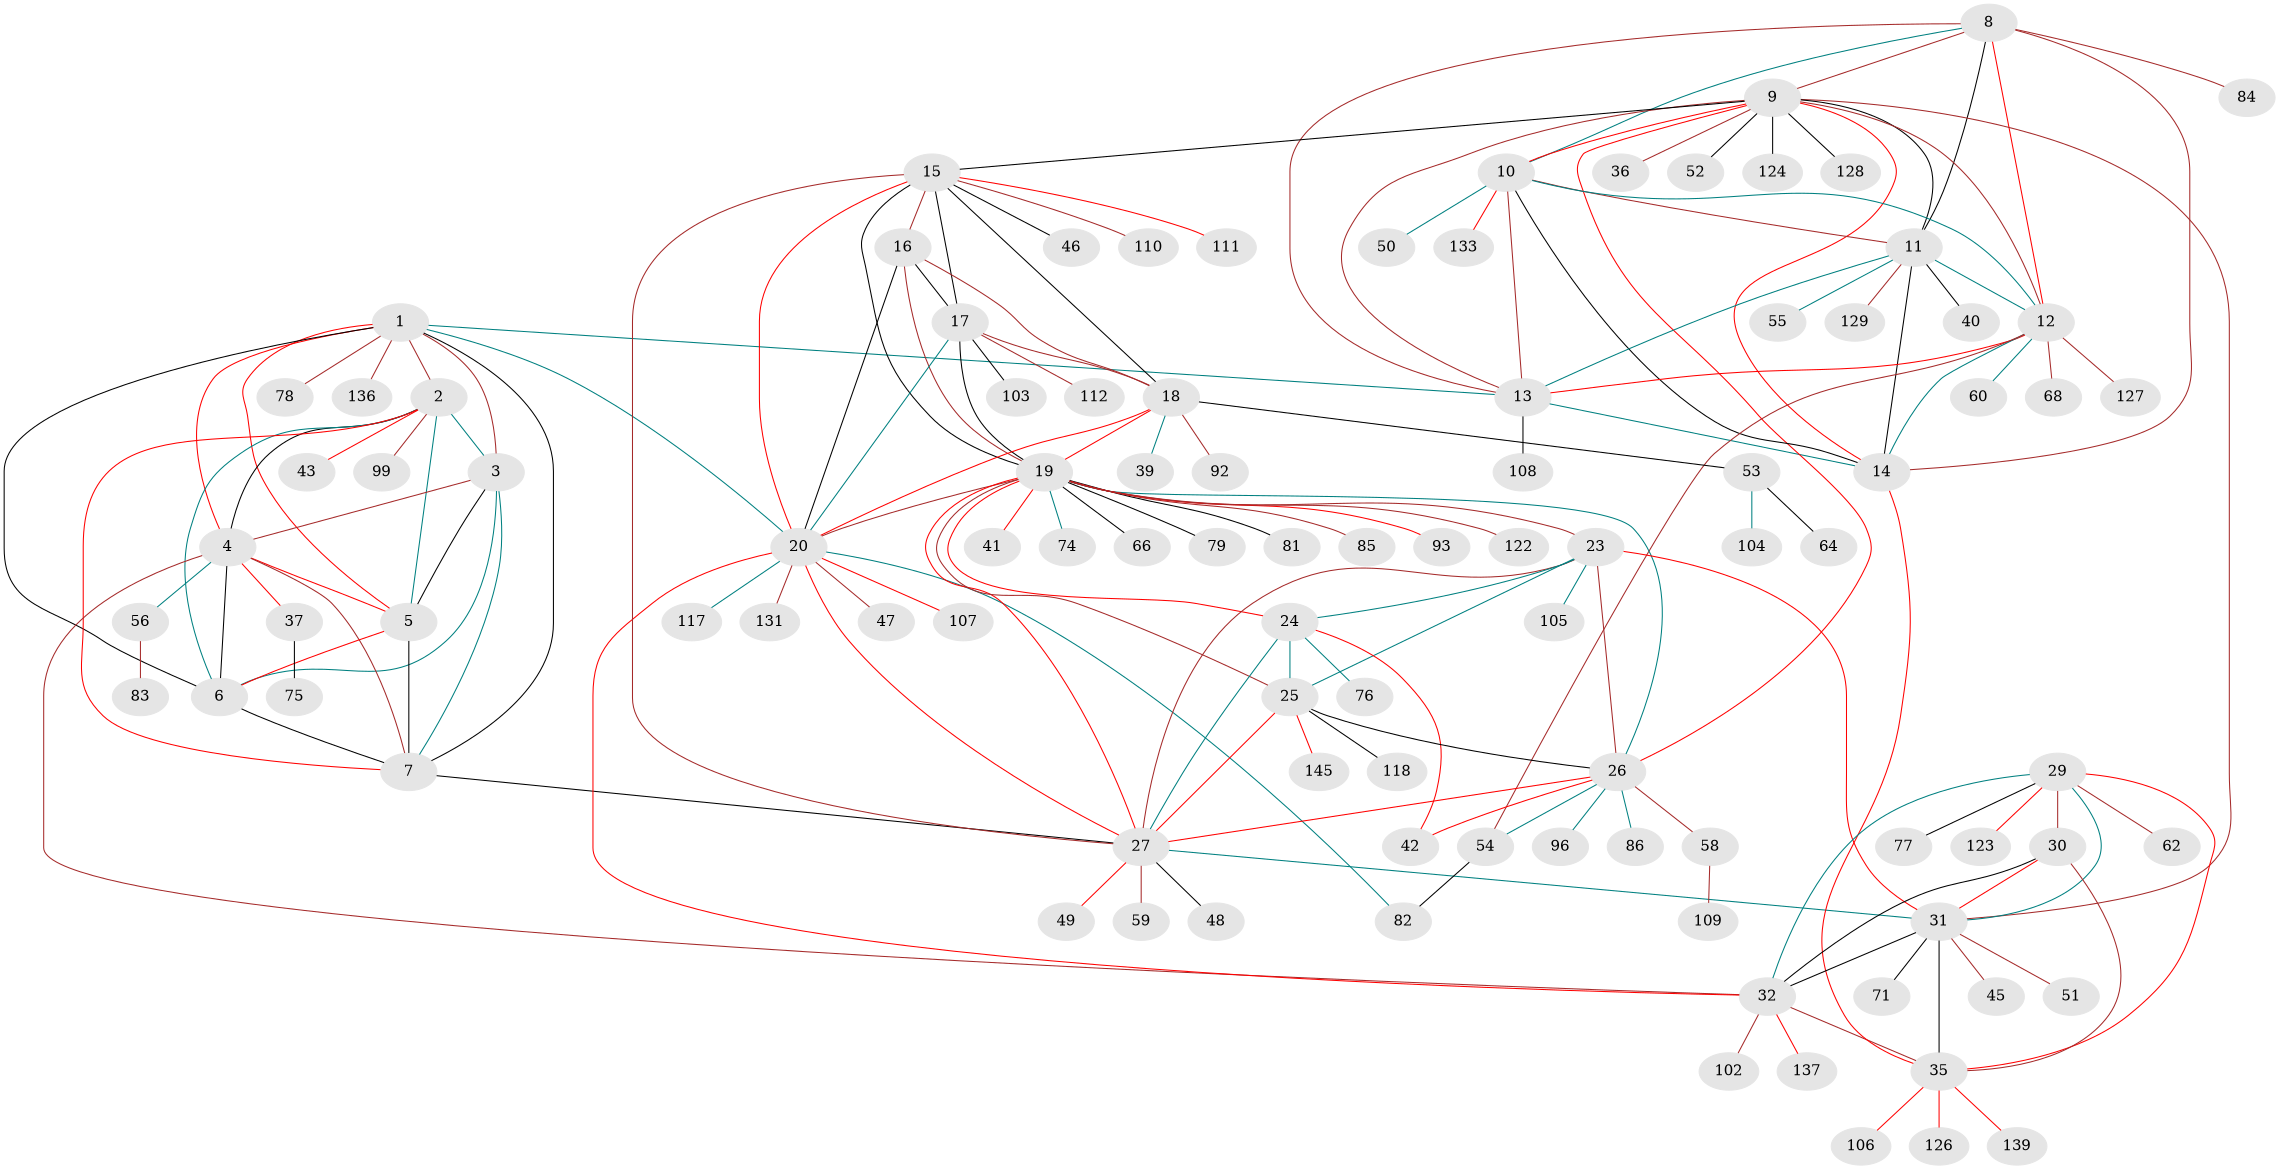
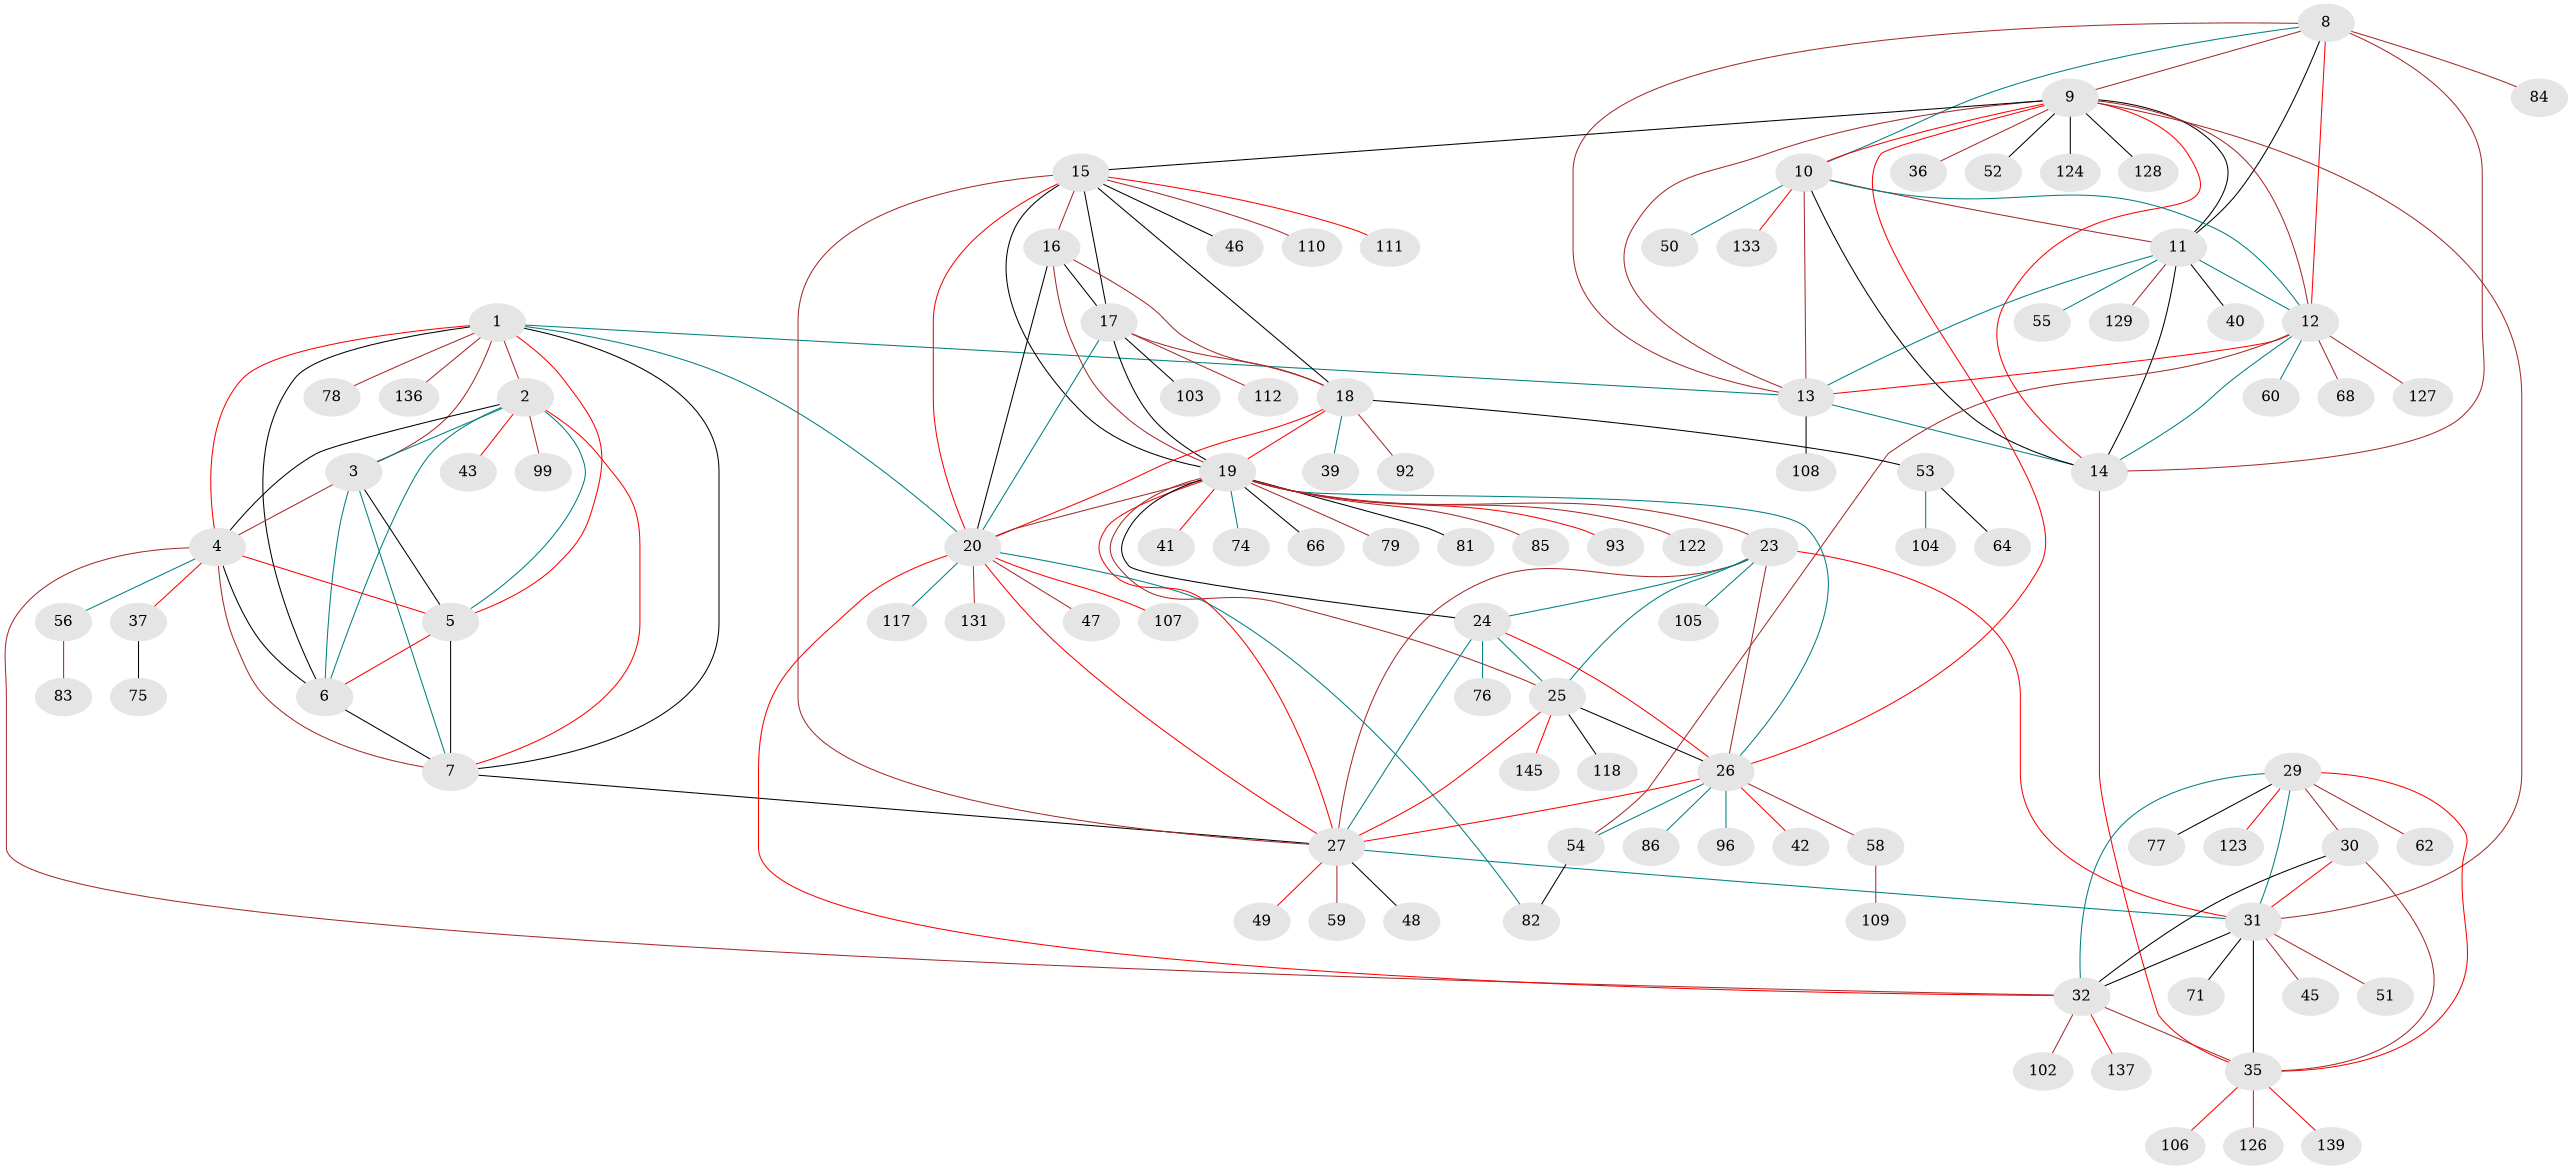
edge "19" -- "79": color black -> brown
edge "19" -- "24": color red -> black
edge "24" -- "42": now "24" -- "26"
